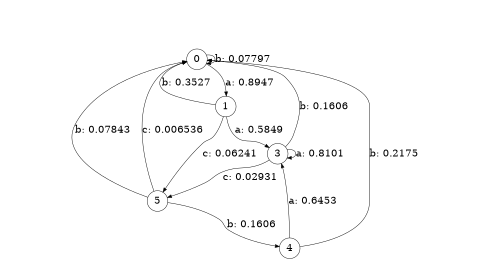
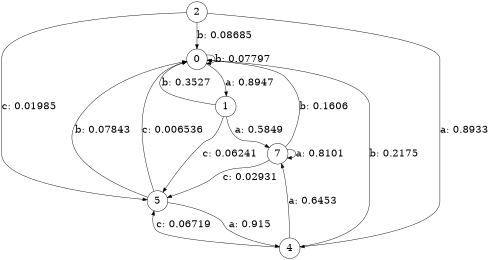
node "2": added
node "3": label "3" -> "7"
edge "5" -> "4": label "b: 0.1606   " -> "a: 0.915    "
edge "4" -> "5": added, label "c: 0.06719"
